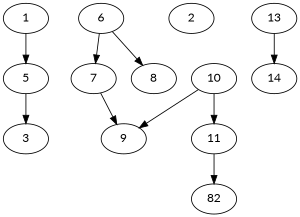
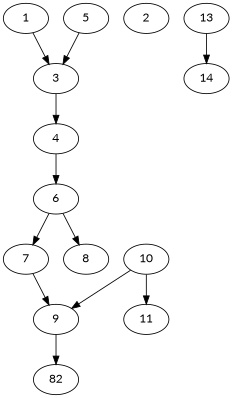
edge "1" -> "5": now "1" -> "3"
node "4": added
edge "11" -> "82": now "9" -> "82"
